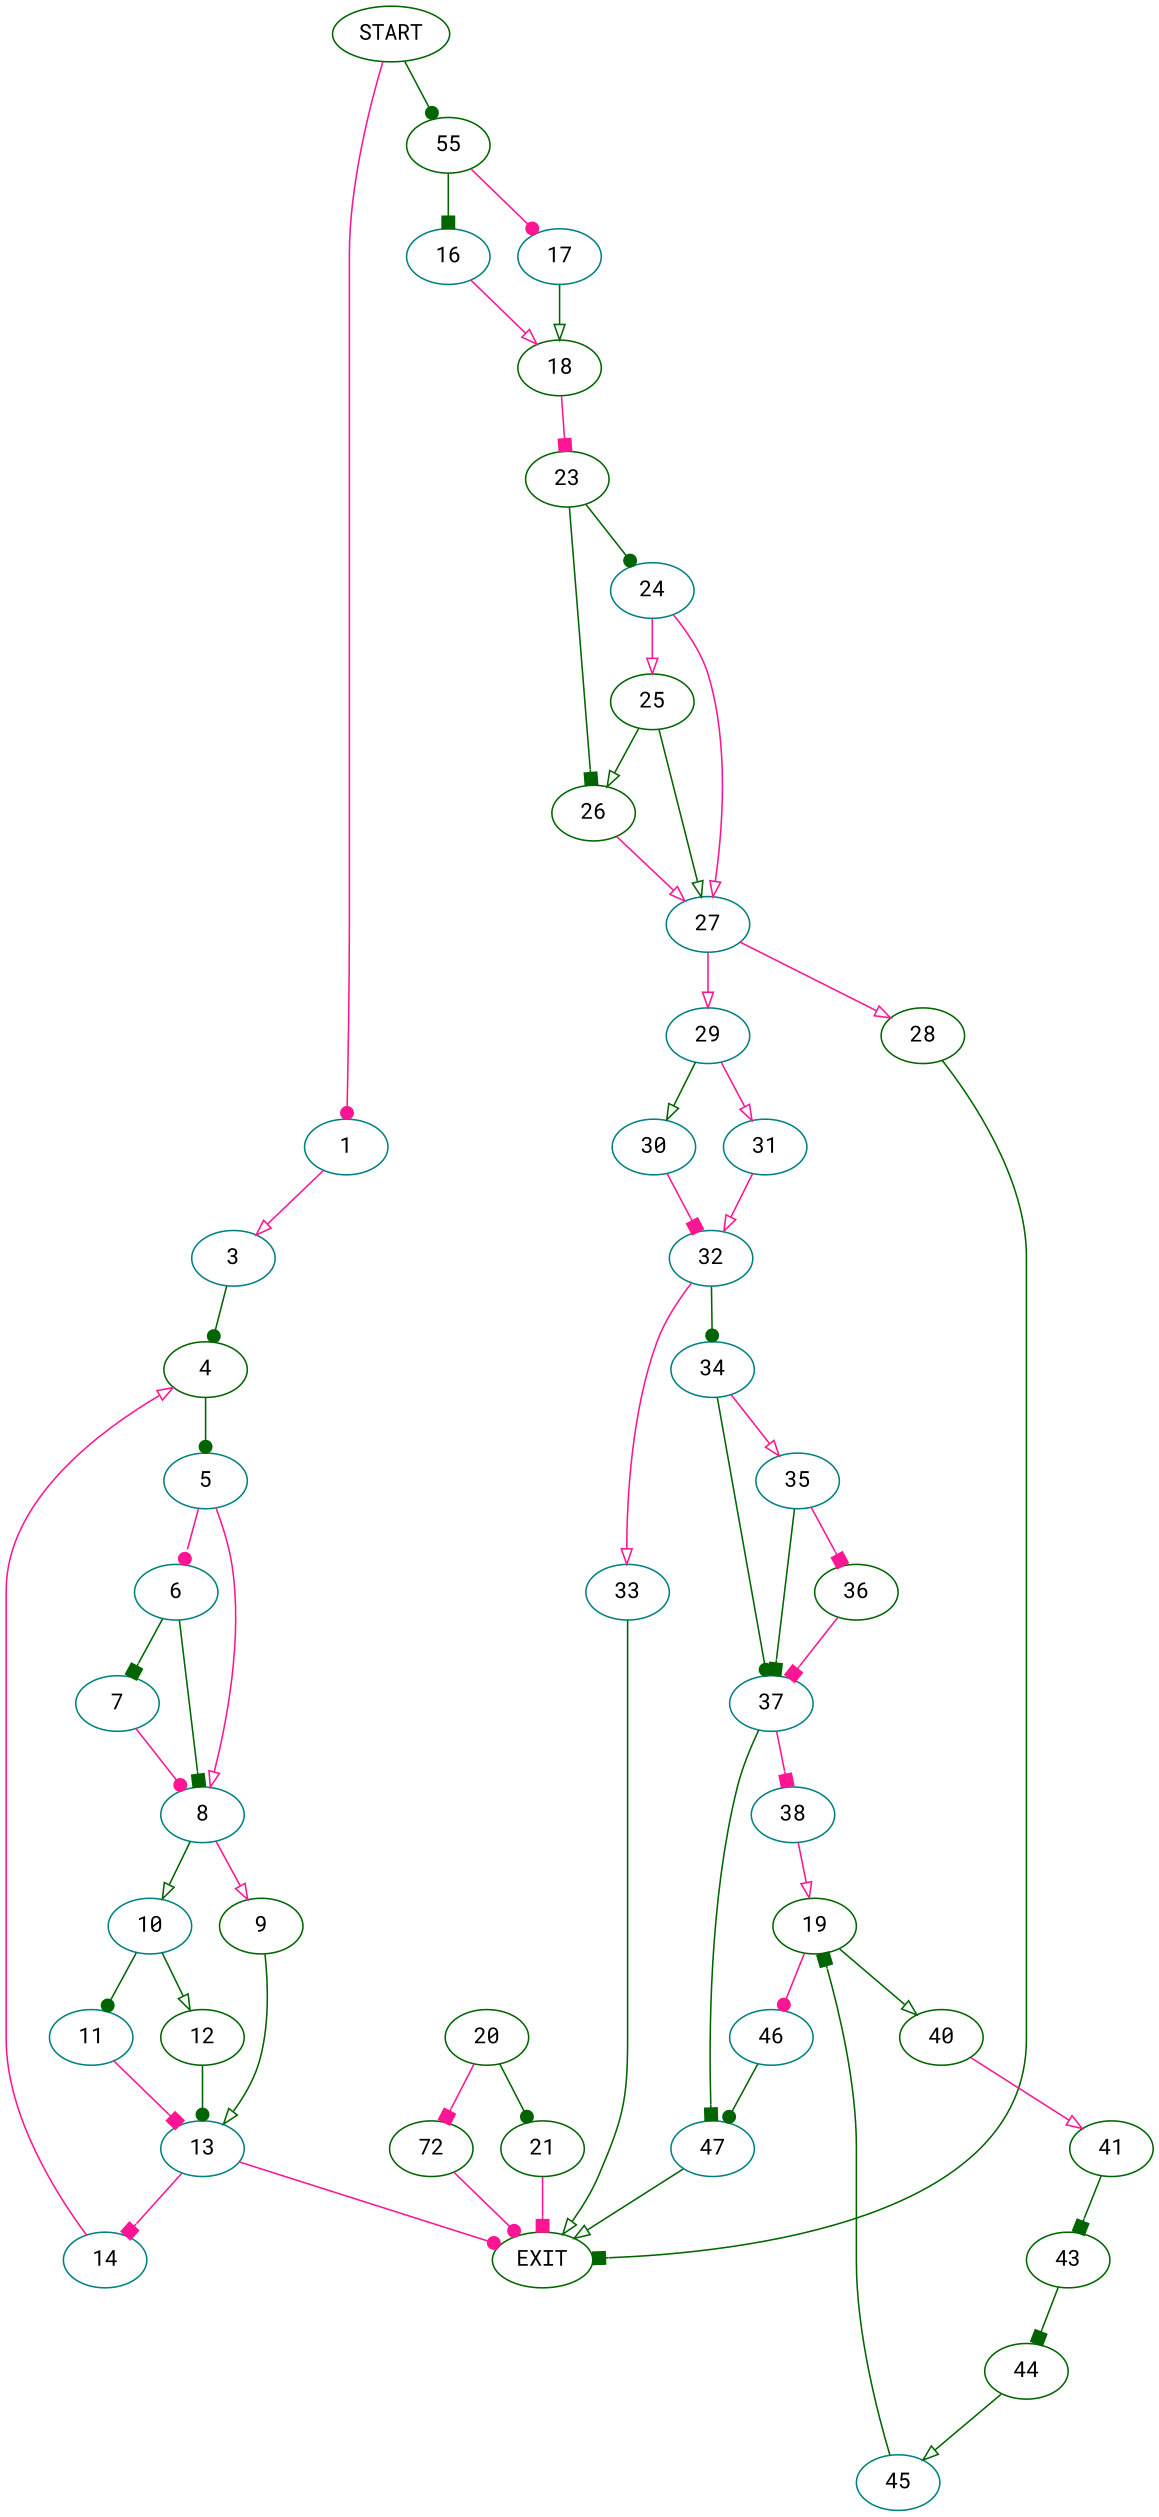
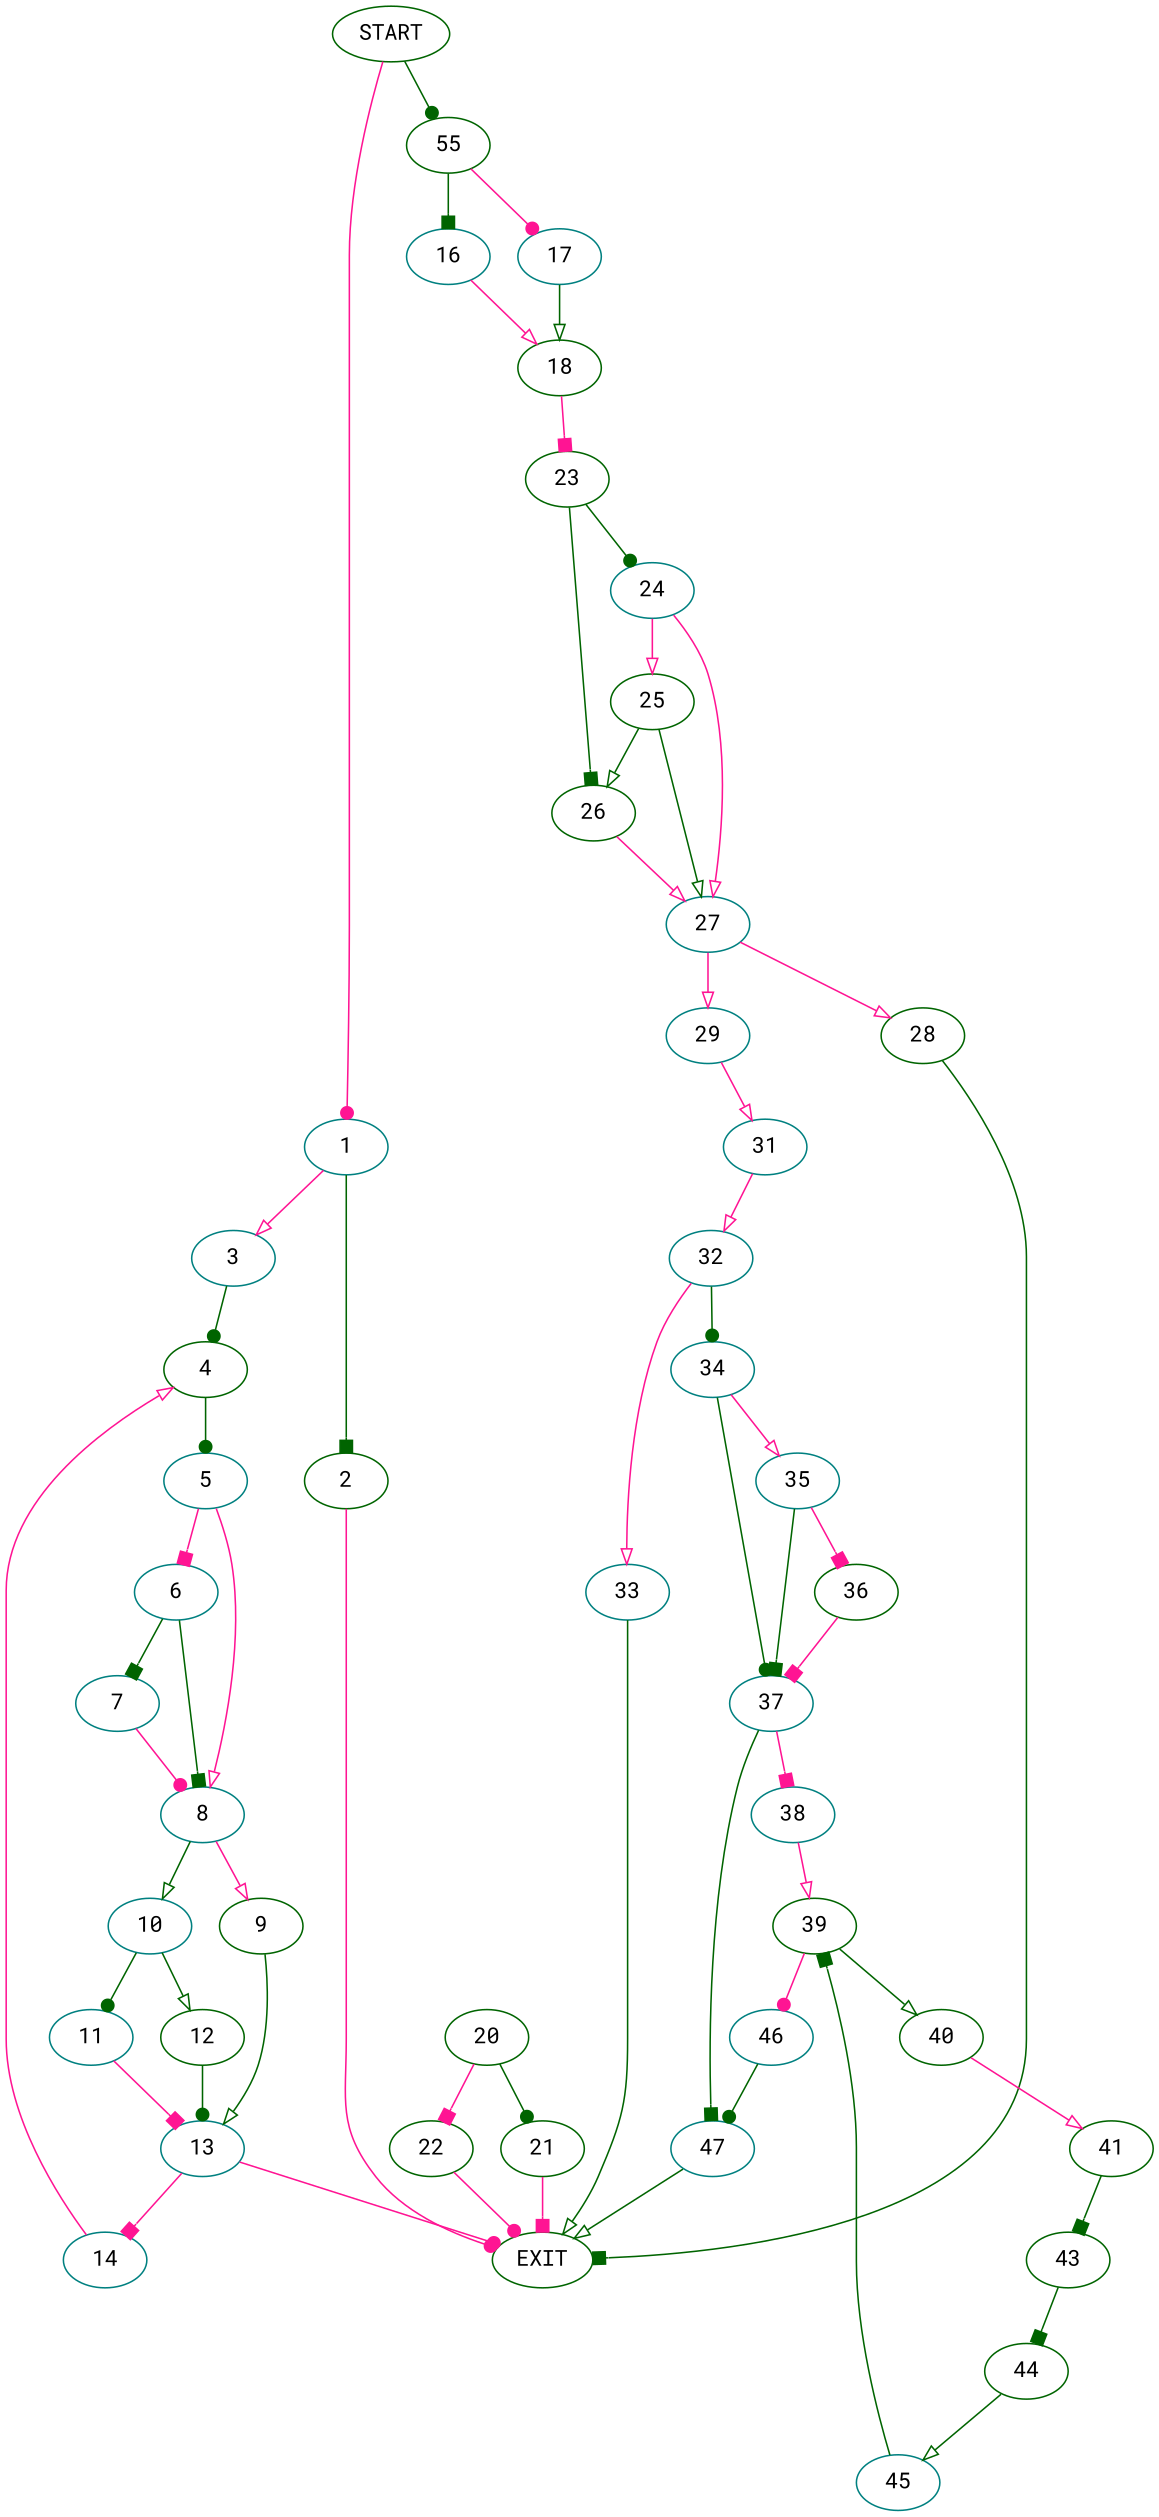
node "30": removed
node "2": added
edge "5" -> "6": arrowhead dot -> box
node "19": label "19" -> "39"
node "72": label "72" -> "22"
